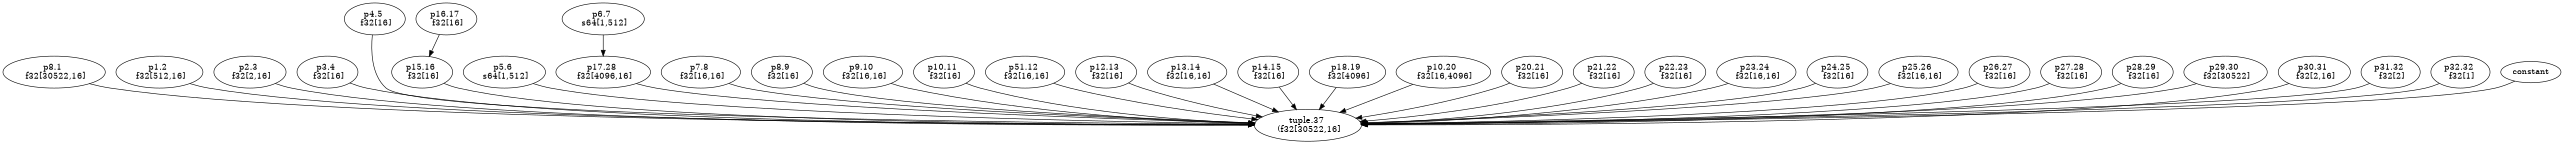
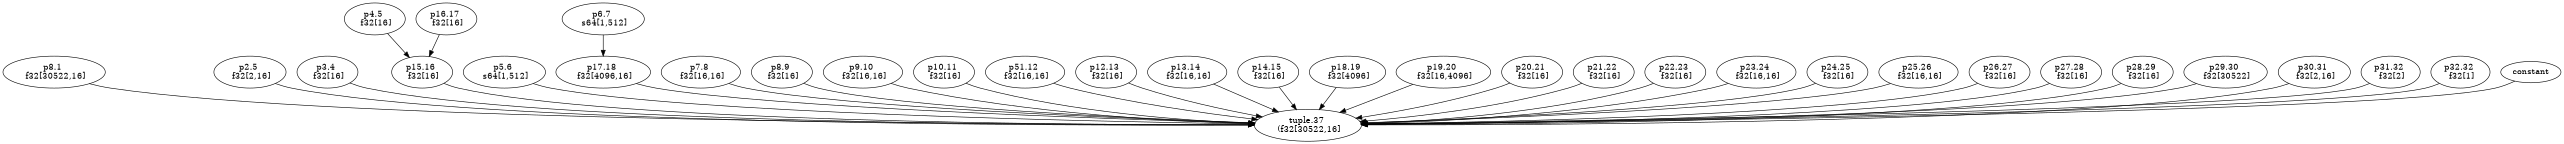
node "p1.2 f32[512,16]": removed
node "p2.3 f32[2,16]": label "p2.3 f32[2,16]" -> "p2.5 f32[2,16]"
node "p17.28 f32[4096,16]": label "p17.28 f32[4096,16]" -> "p17.18 f32[4096,16]"
node "p10.20 f32[16,4096]": label "p10.20 f32[16,4096]" -> "p19.20 f32[16,4096]"
edge "p4.5 f32[16]" -> "tuple.37 (f32[30522,16]": now "p4.5 f32[16]" -> "p15.16 f32[16]"
